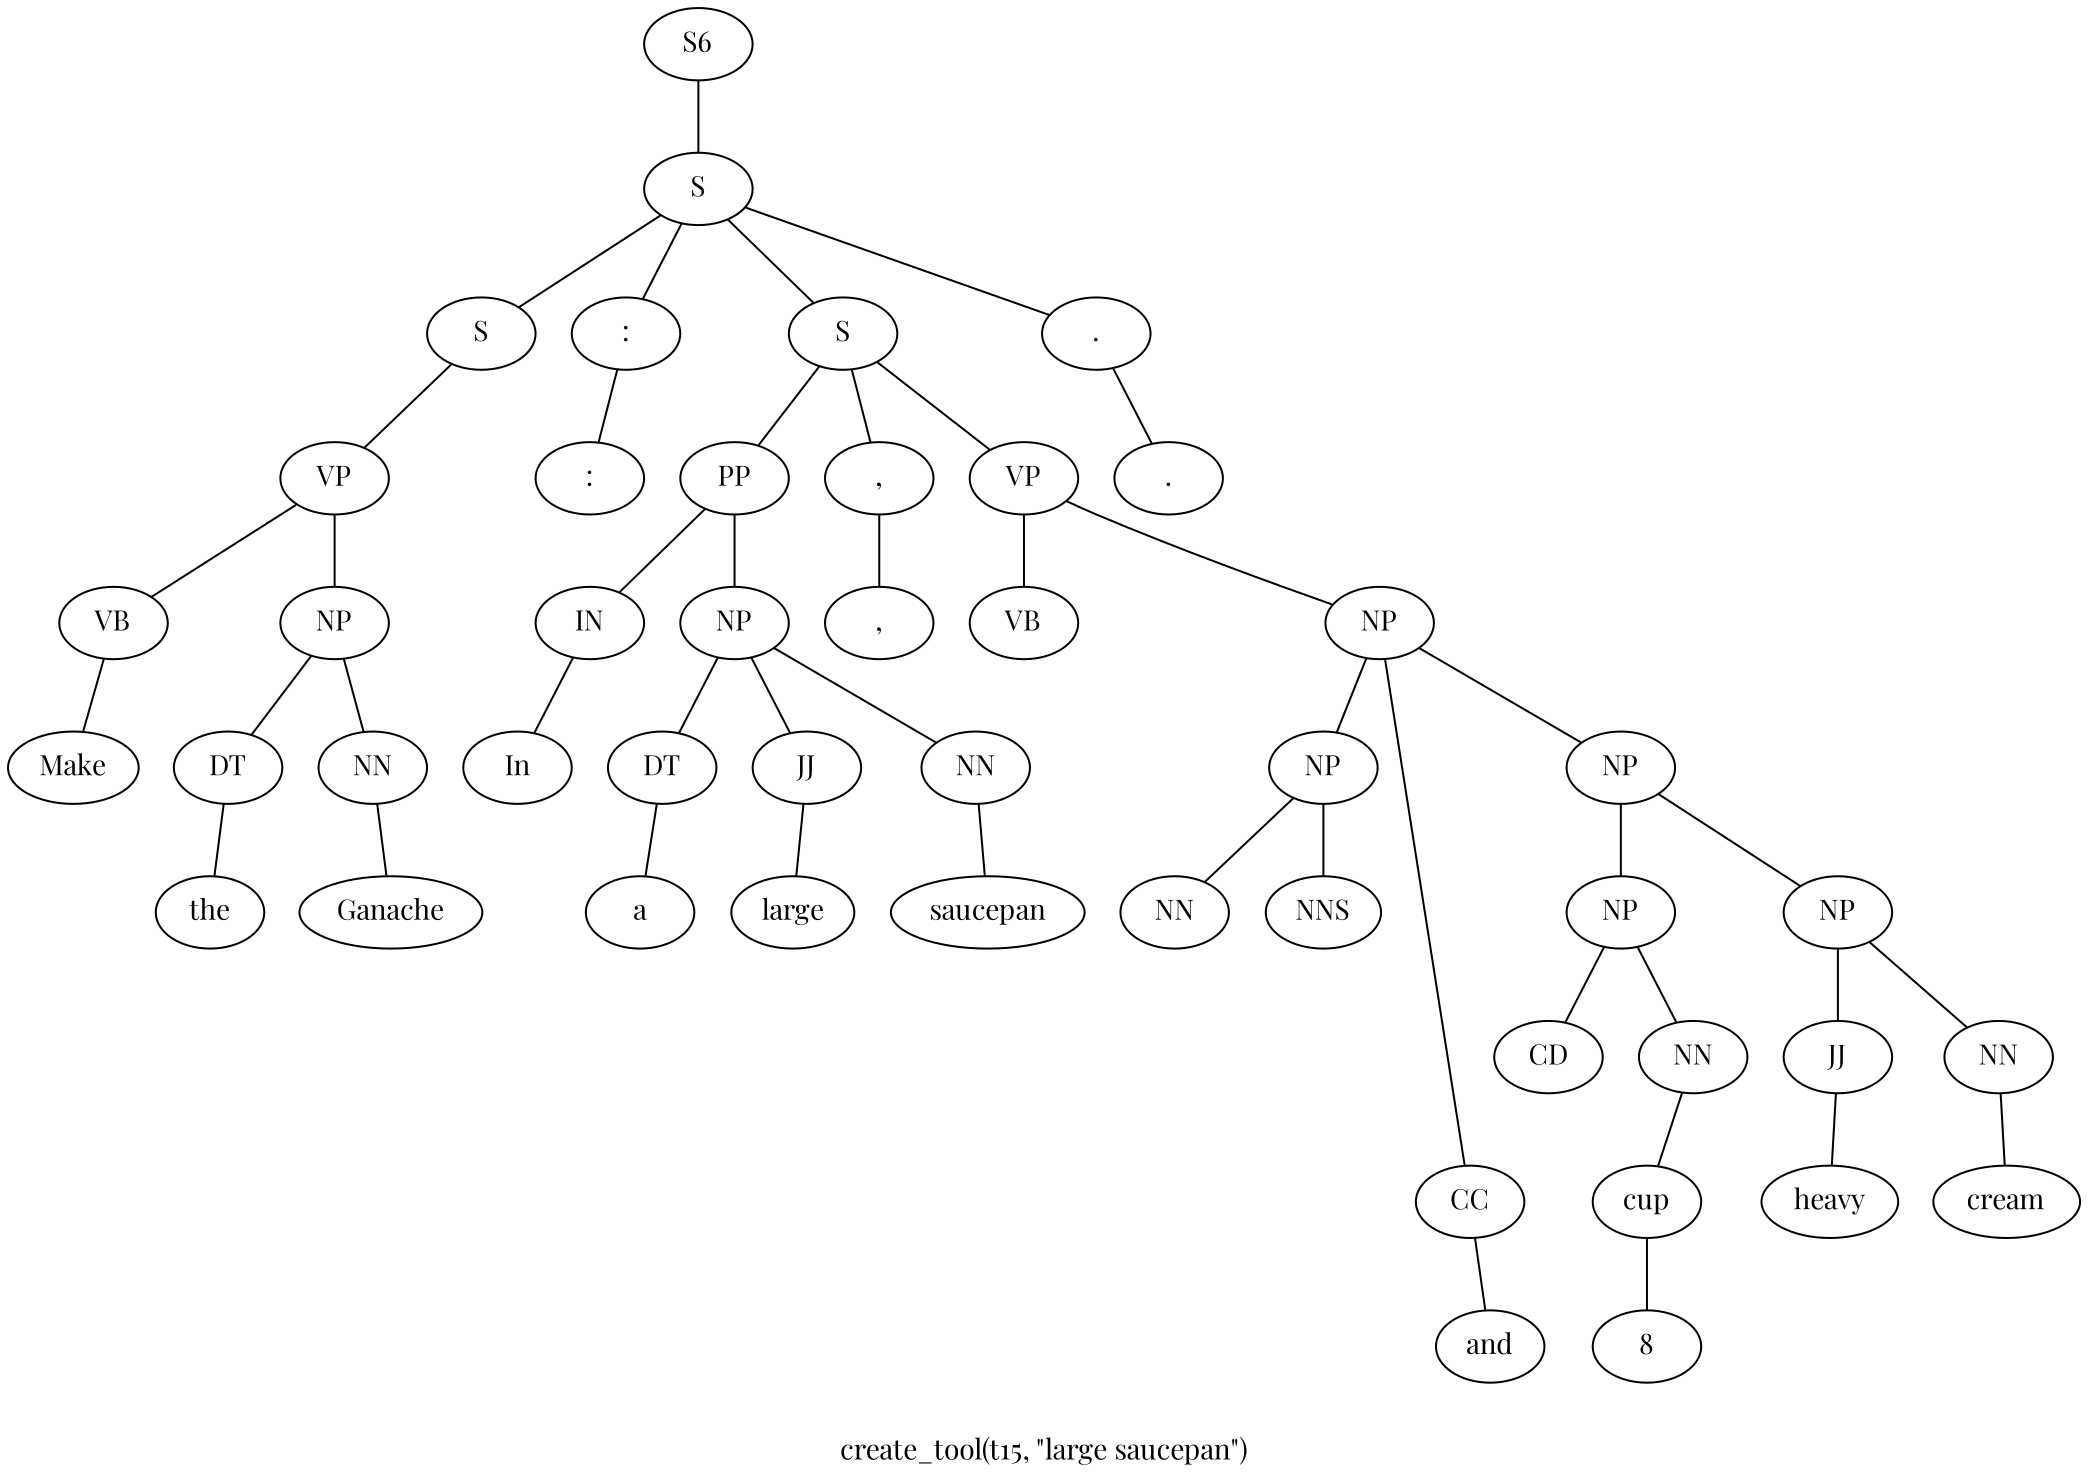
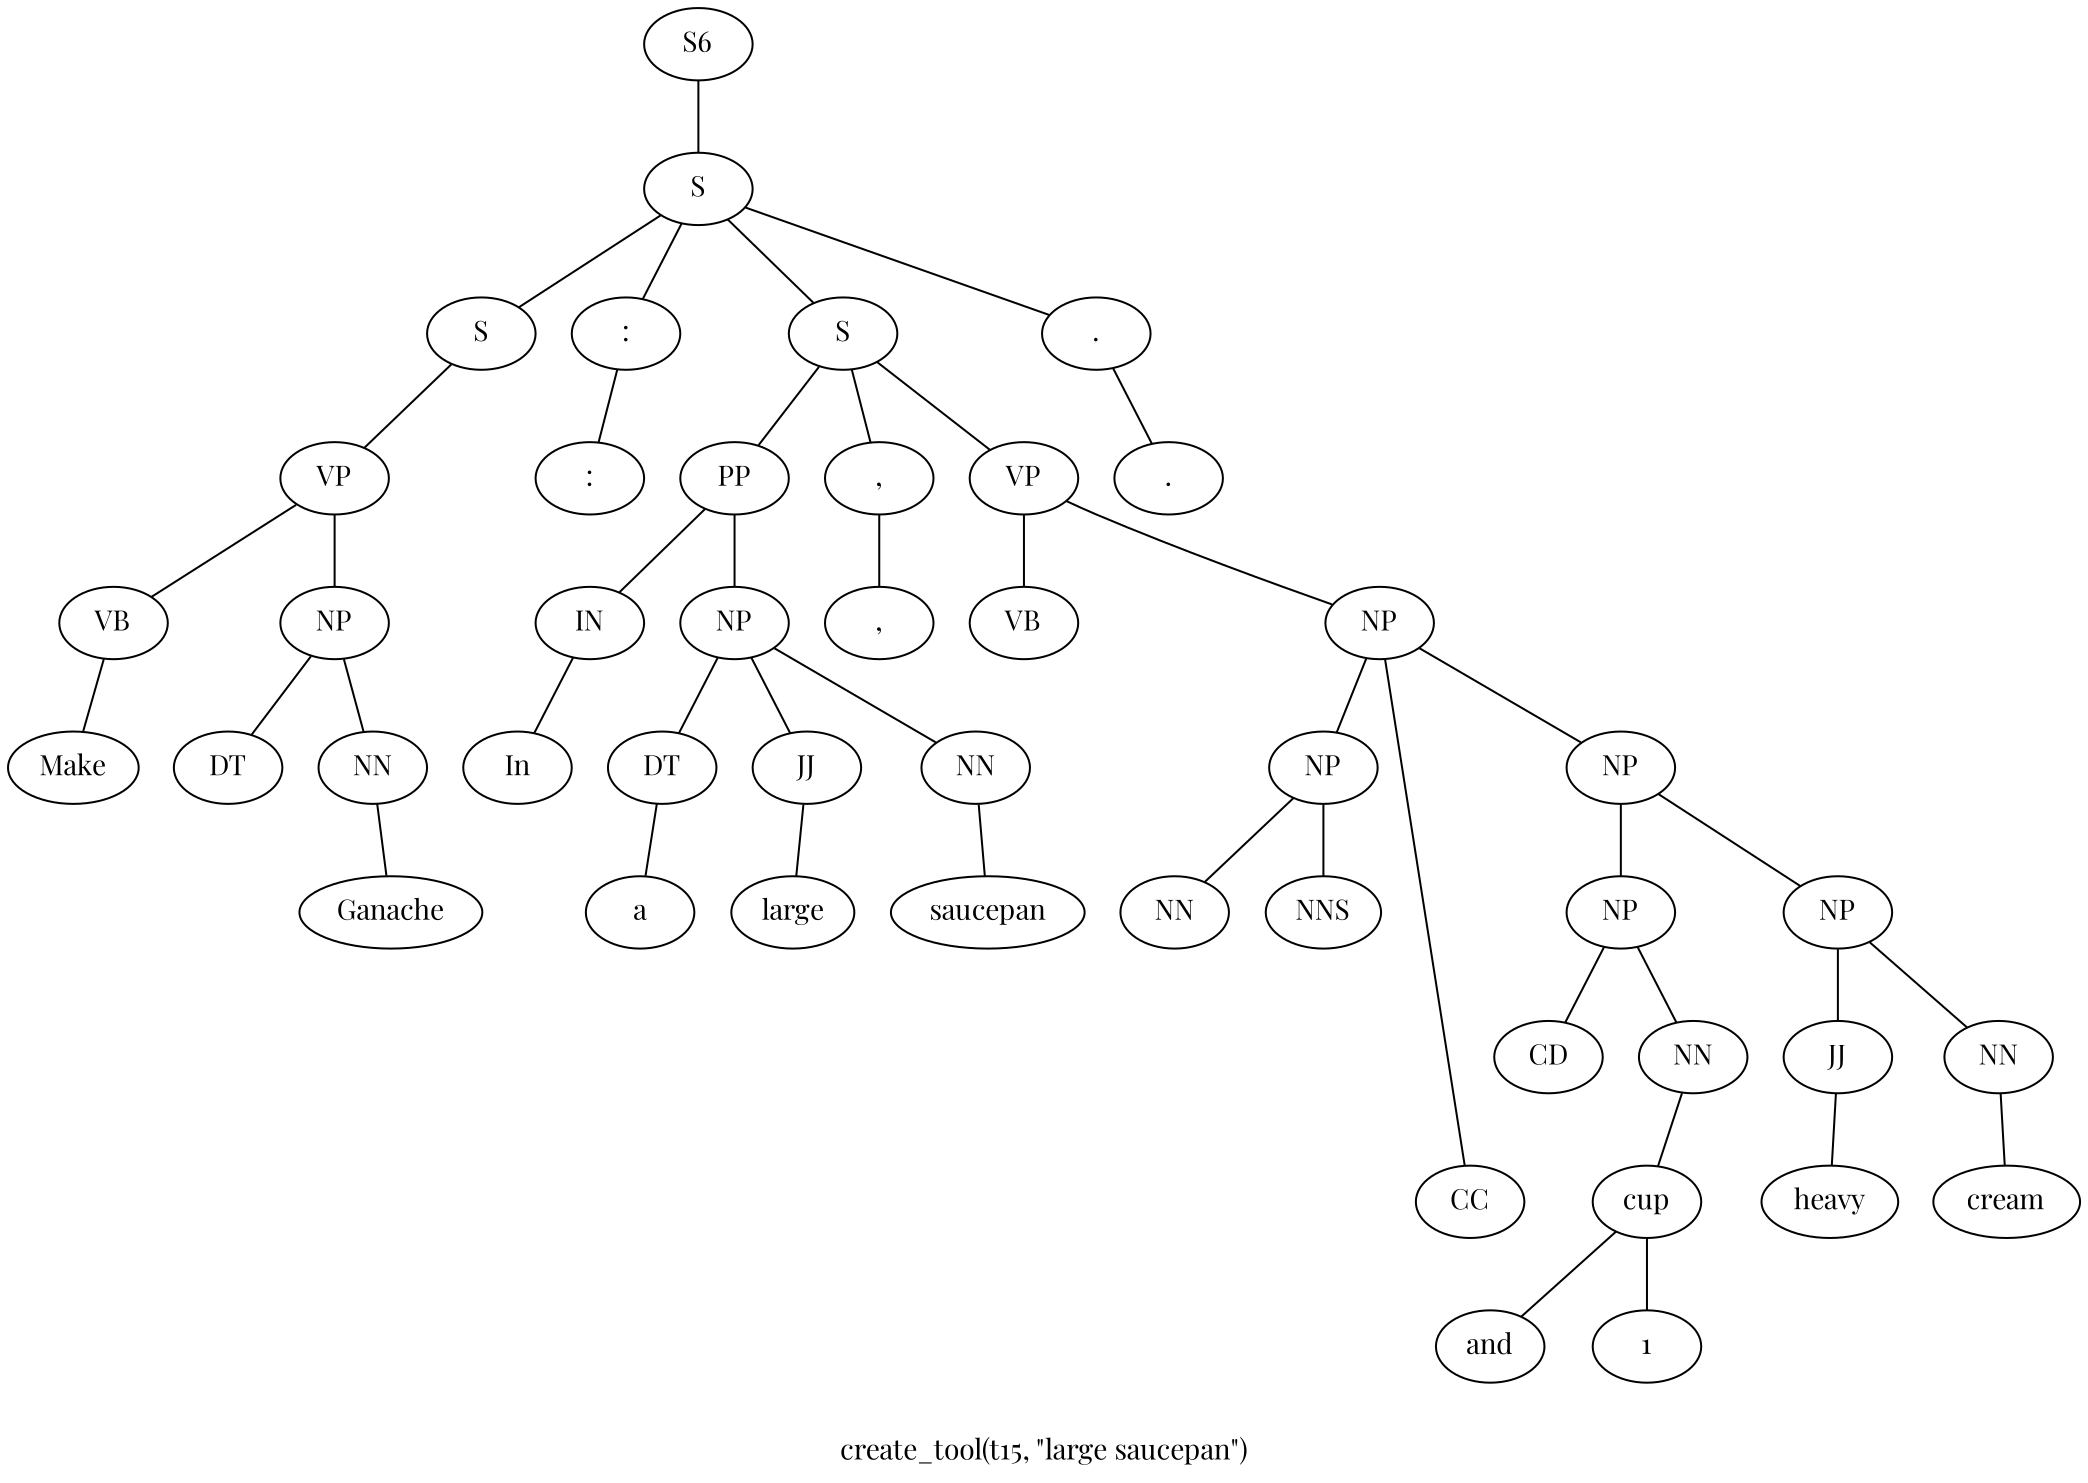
node "the": removed
edge "CC" -- "and": now "cup" -- "and"
node "8": label "8" -> "1"
